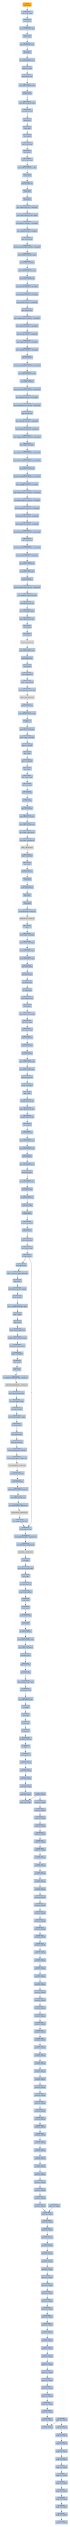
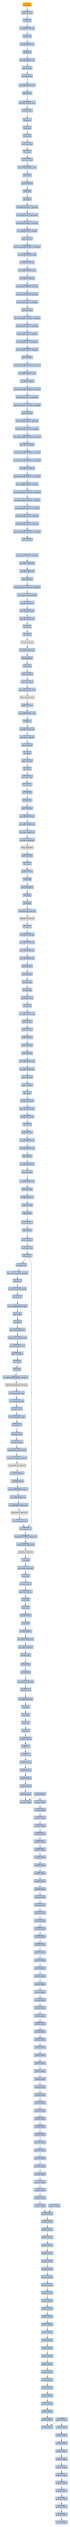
node "0x10003cf3 movl $0x4000000<UINT32>, -160(%ebp)": removed
